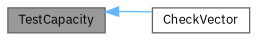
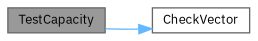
edge "CheckVector" -> "TestCapacity": reversed
